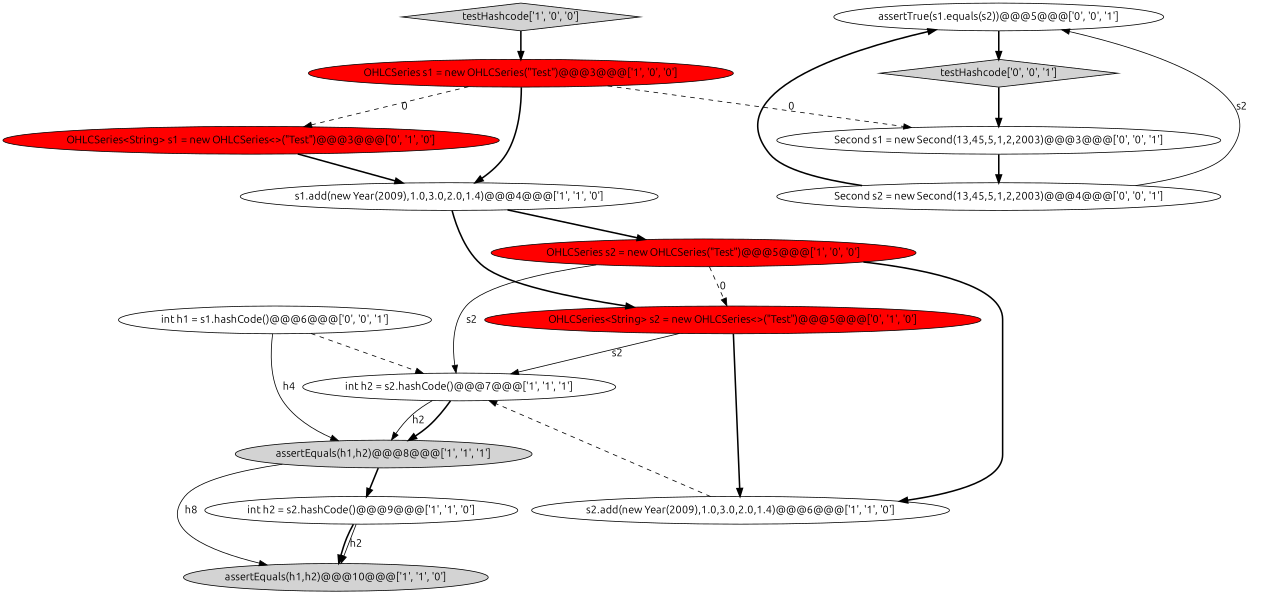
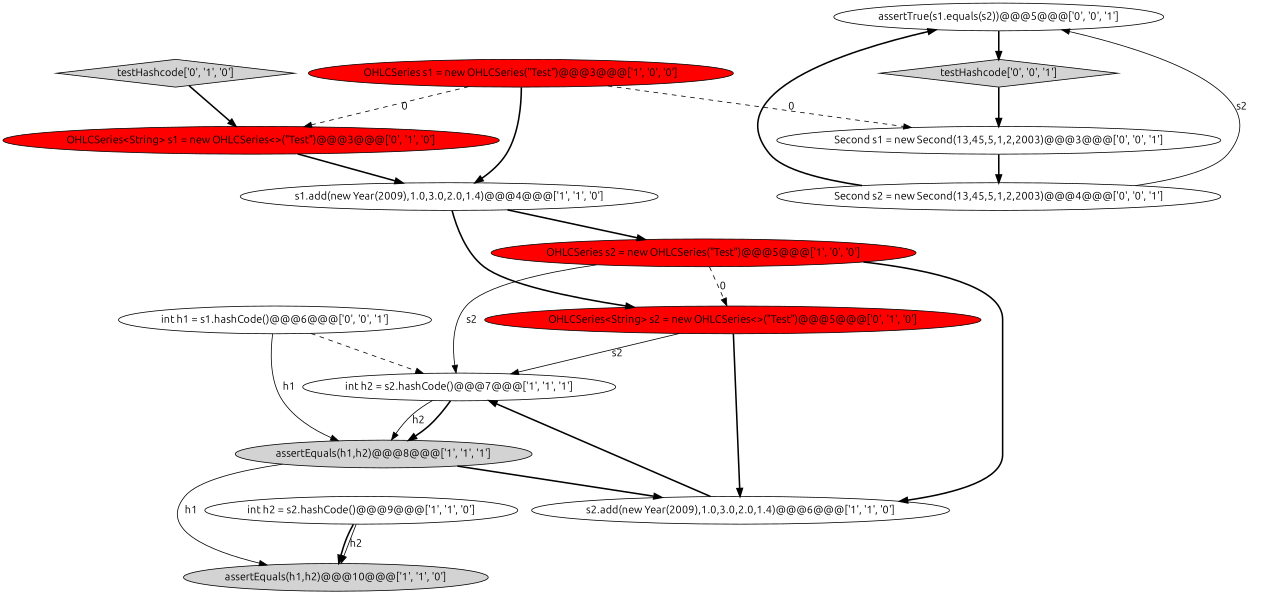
node "testHashcode['1', '0', '0']": removed
node "testHashcode['0', '1', '0']": added
edge "int h1 = s1.hashCode()@@@6@@@['0', '0', '1']" -> "assertEquals(h1,h2)@@@8@@@['1', '1', '1']": label "h4" -> "h1"
edge "s2.add(new Year(2009),1.0,3.0,2.0,1.4)@@@6@@@['1', '1', '0']" -> "int h2 = s2.hashCode()@@@7@@@['1', '1', '1']": style dashed -> bold
edge "assertEquals(h1,h2)@@@8@@@['1', '1', '1']" -> "int h2 = s2.hashCode()@@@9@@@['1', '1', '0']": now "assertEquals(h1,h2)@@@8@@@['1', '1', '1']" -> "s2.add(new Year(2009),1.0,3.0,2.0,1.4)@@@6@@@['1', '1', '0']"
edge "assertEquals(h1,h2)@@@8@@@['1', '1', '1']" -> "assertEquals(h1,h2)@@@10@@@['1', '1', '0']": label "h8" -> "h1"
